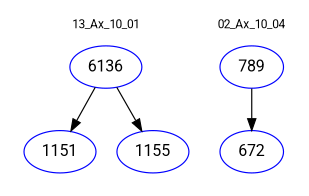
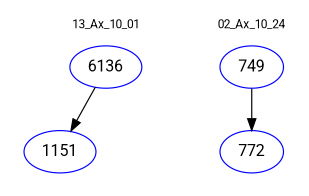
cluster "02_Ax_10_04": label "02_Ax_10_04" -> "02_Ax_10_24"
node "789": label "789" -> "749"
node "1155": removed
node "672": label "672" -> "772"
